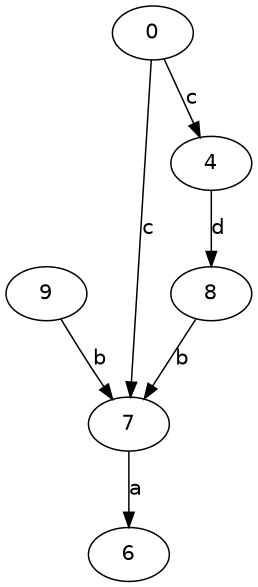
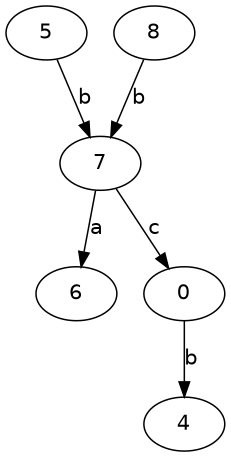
edge "0" -> "4": label "c" -> "b"
edge "0" -> "7": reversed
edge "4" -> "8": removed, label "d"
node "9": label "9" -> "5"
